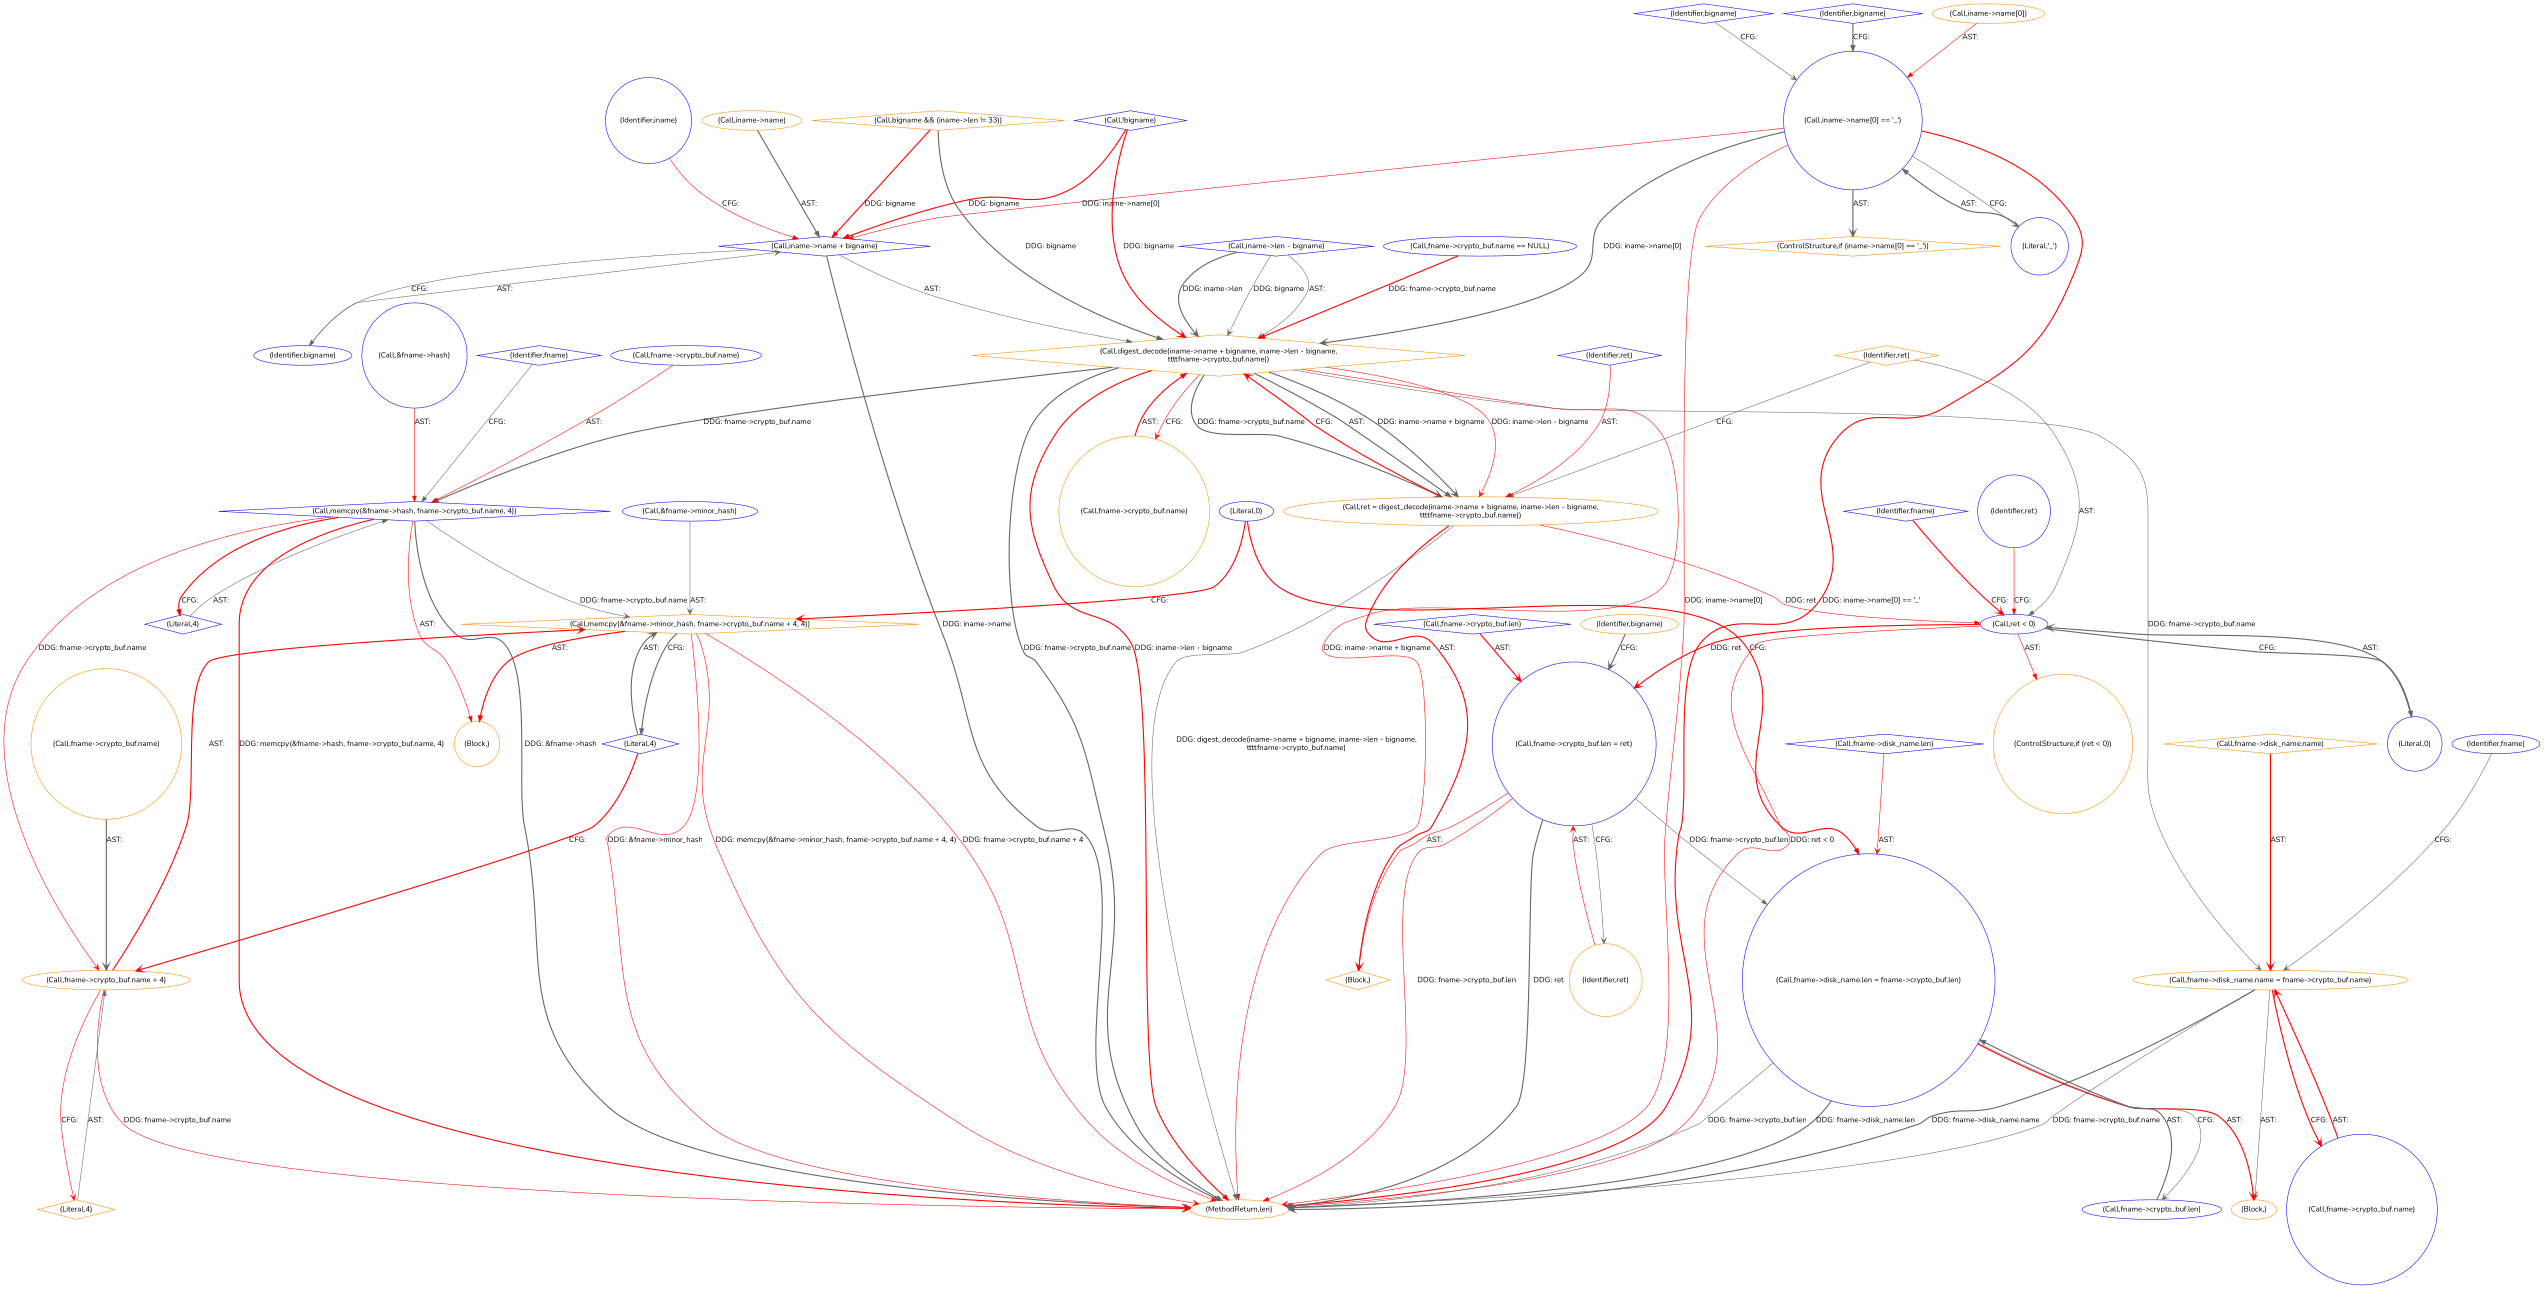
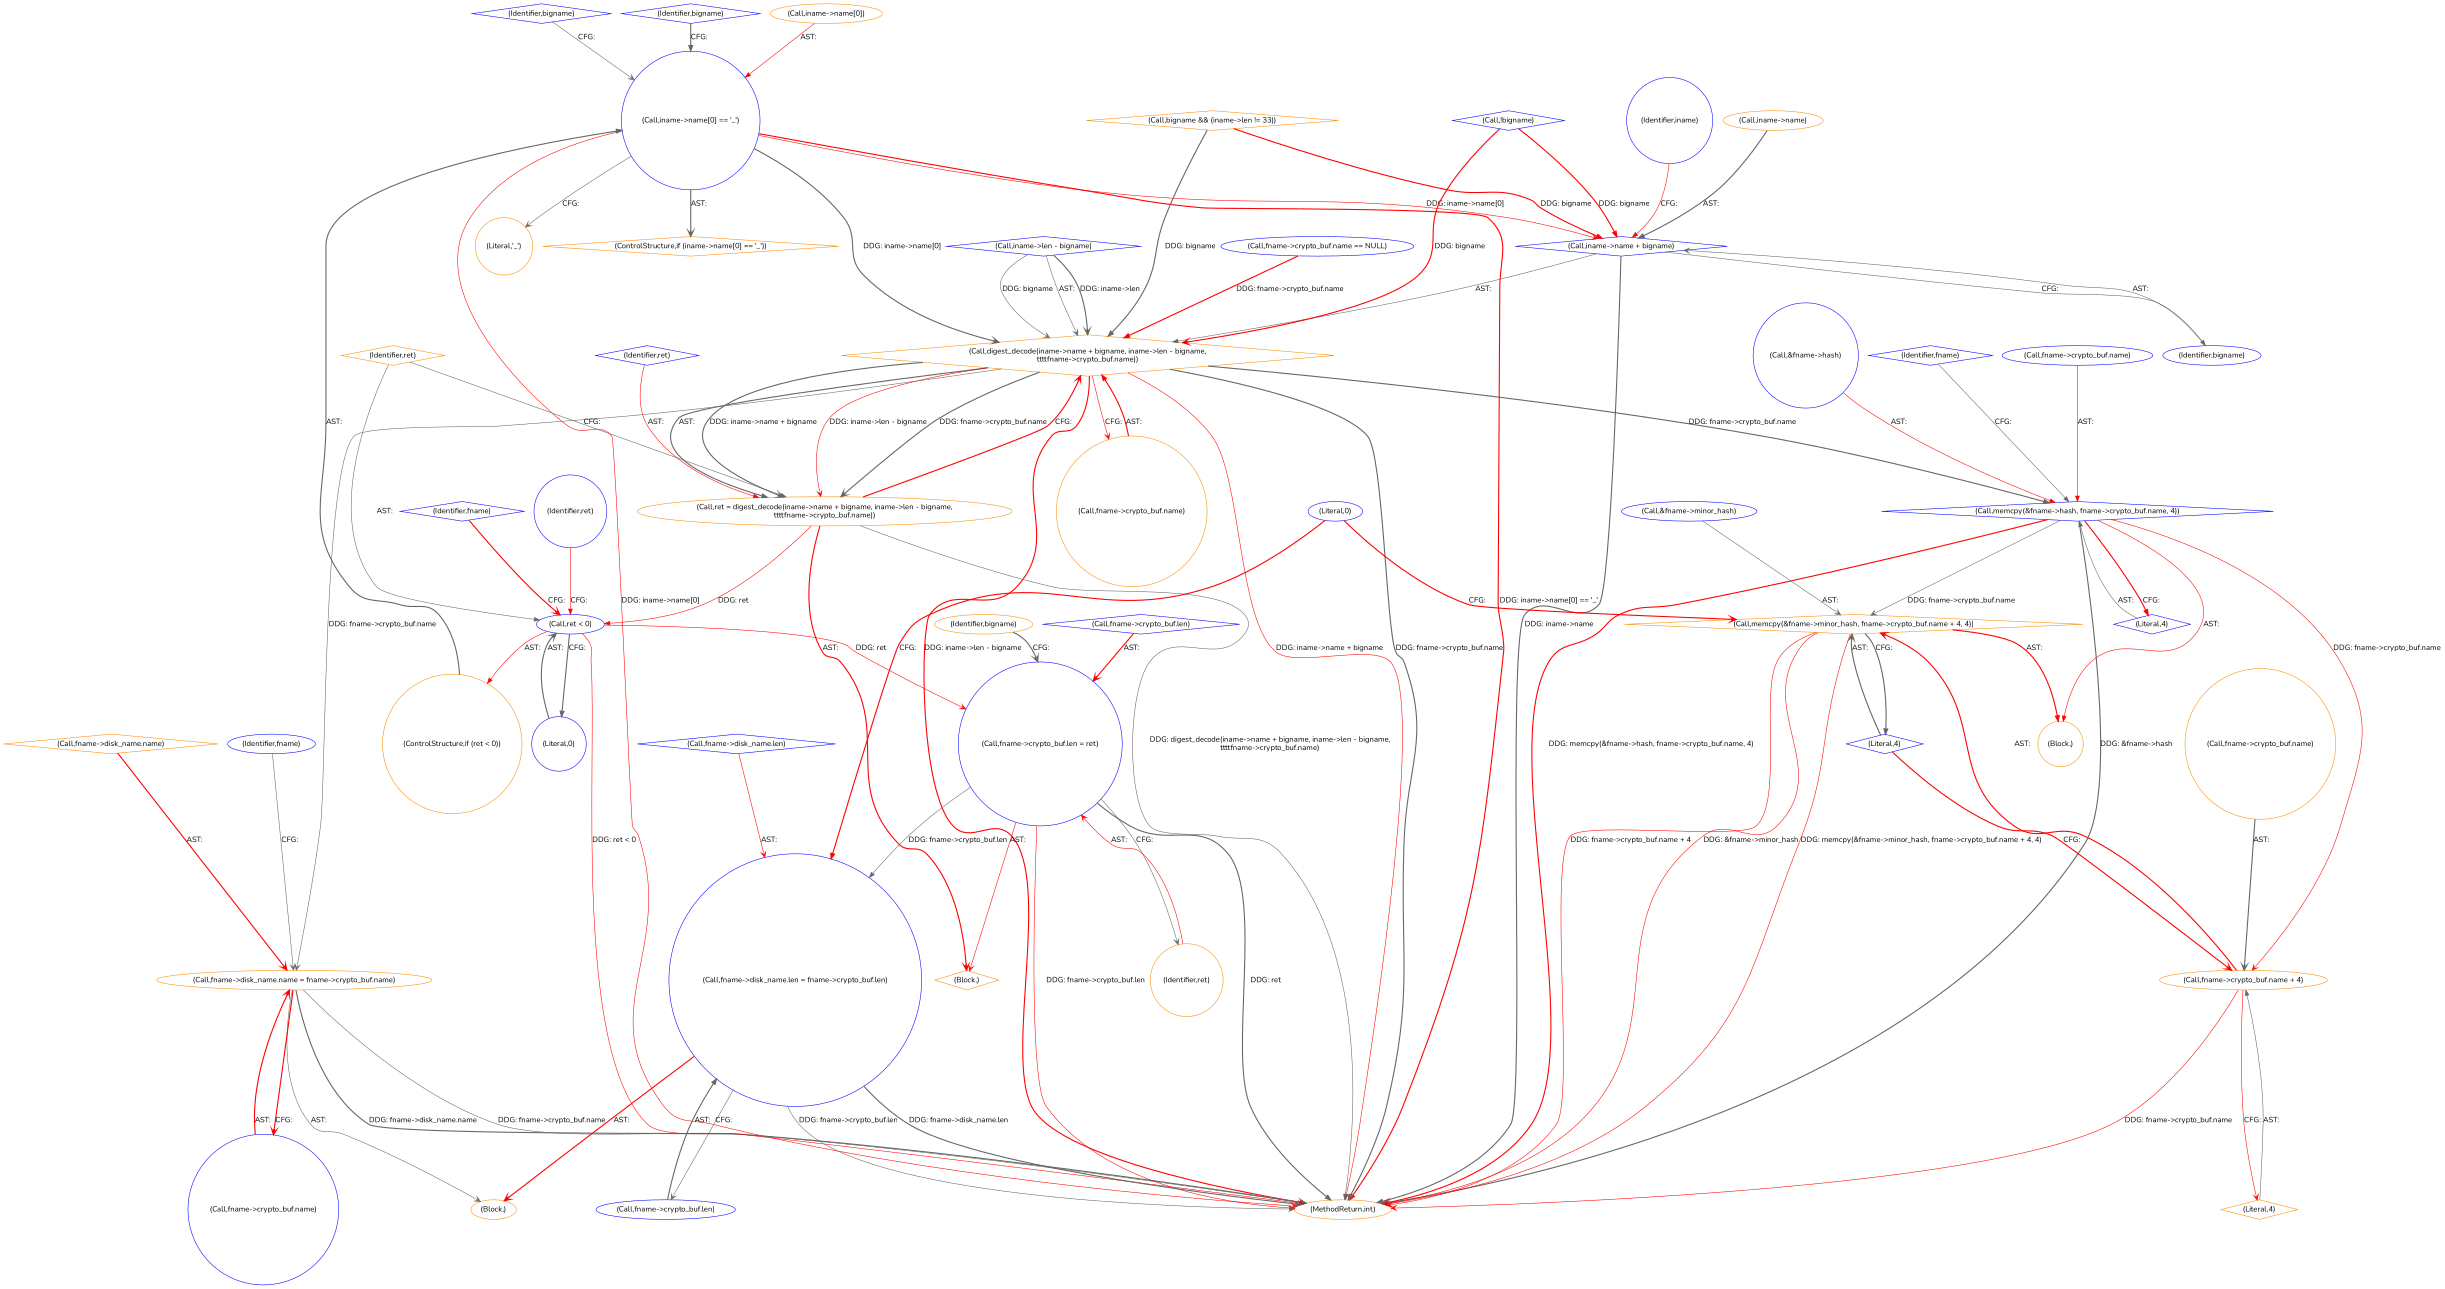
edge "(Literal,'_')" -> "(Call,iname->name[0] == '_')": now "(ControlStructure,if (ret < 0))" -> "(Call,iname->name[0] == '_')"
node "(Literal,'_')": color blue -> darkorange
edge "(Call,ret < 0)" -> "(Call,fname->crypto_buf.len = ret)": style bold -> solid
node "(MethodReturn,len)": label "(MethodReturn,len)" -> "(MethodReturn,int)"
